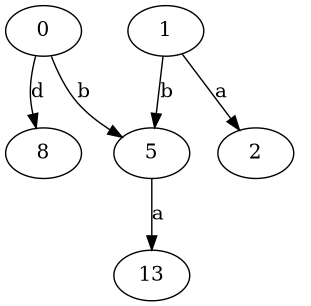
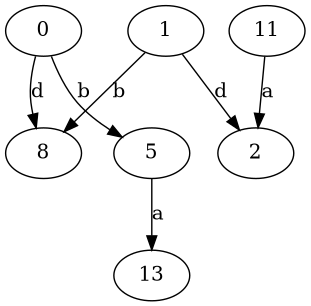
node "11": added
edge "1" -> "5": now "1" -> "8"
edge "1" -> "2": label "a" -> "d"
